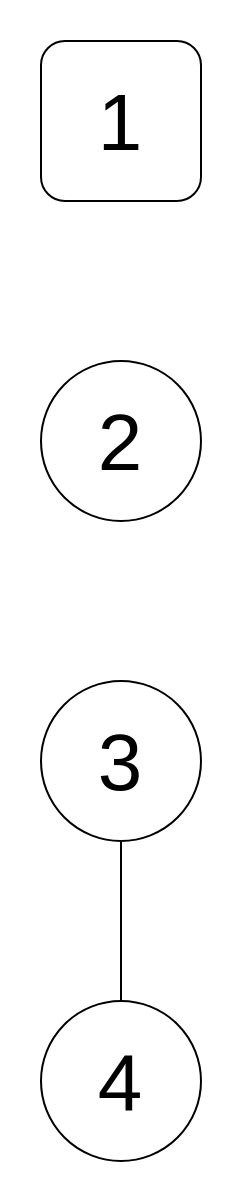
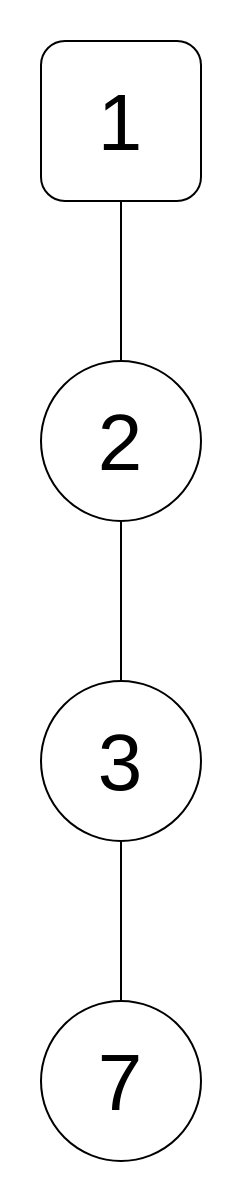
edge "1" -- "2": added
edge "2" -- "3": added
node "4": label "4" -> "7"
